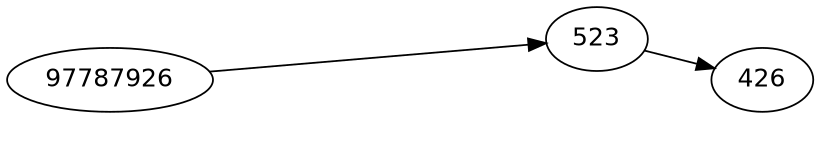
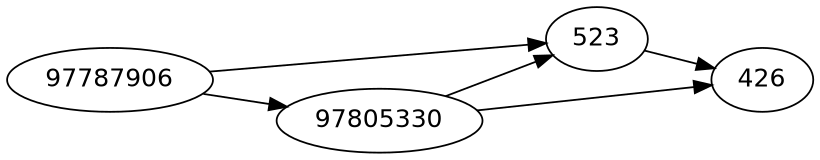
node "97787926": label "97787926" -> "97787906"
node "97805330": added
